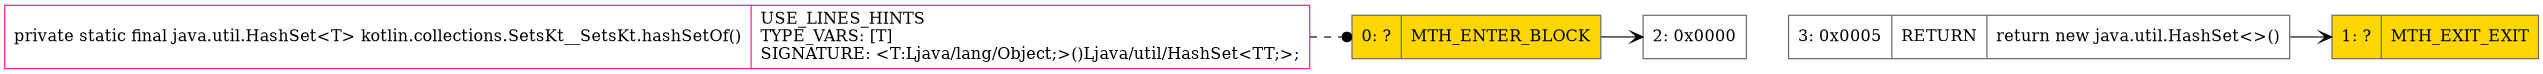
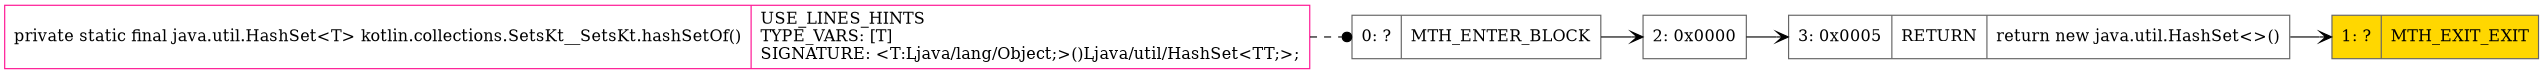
node "0: ?": fillcolor gold -> white
edge "2: 0x0000" -> "3: 0x0005": added
